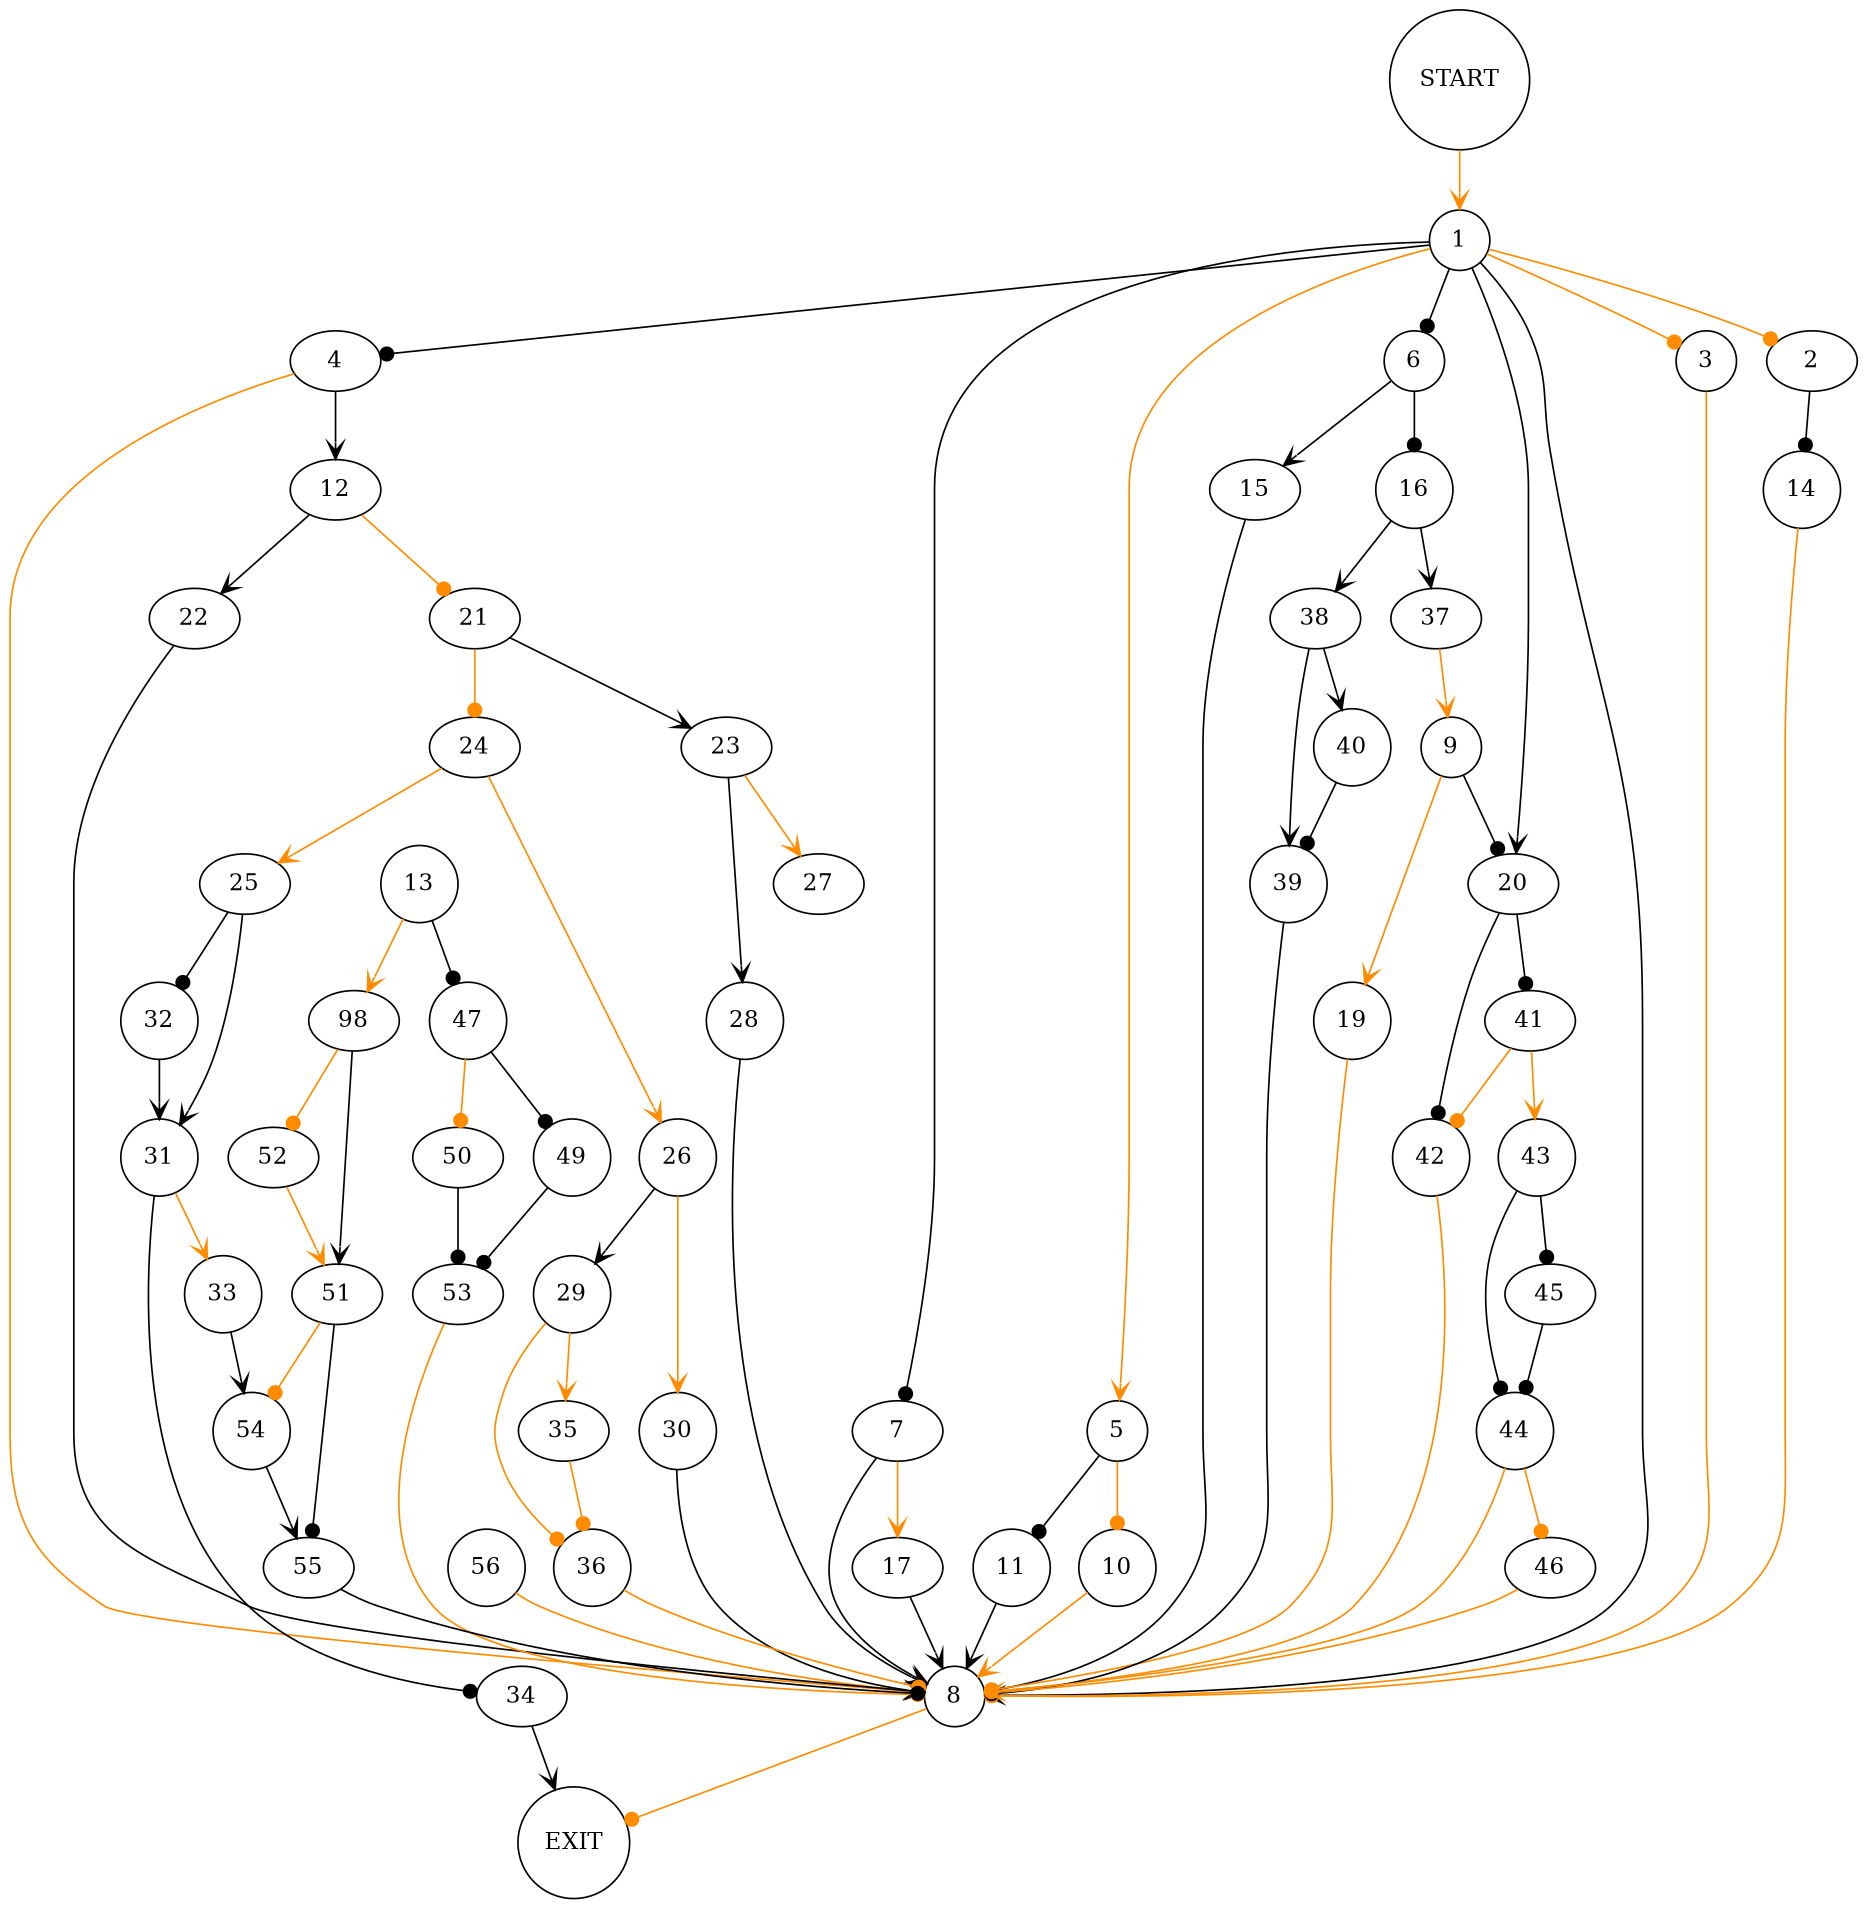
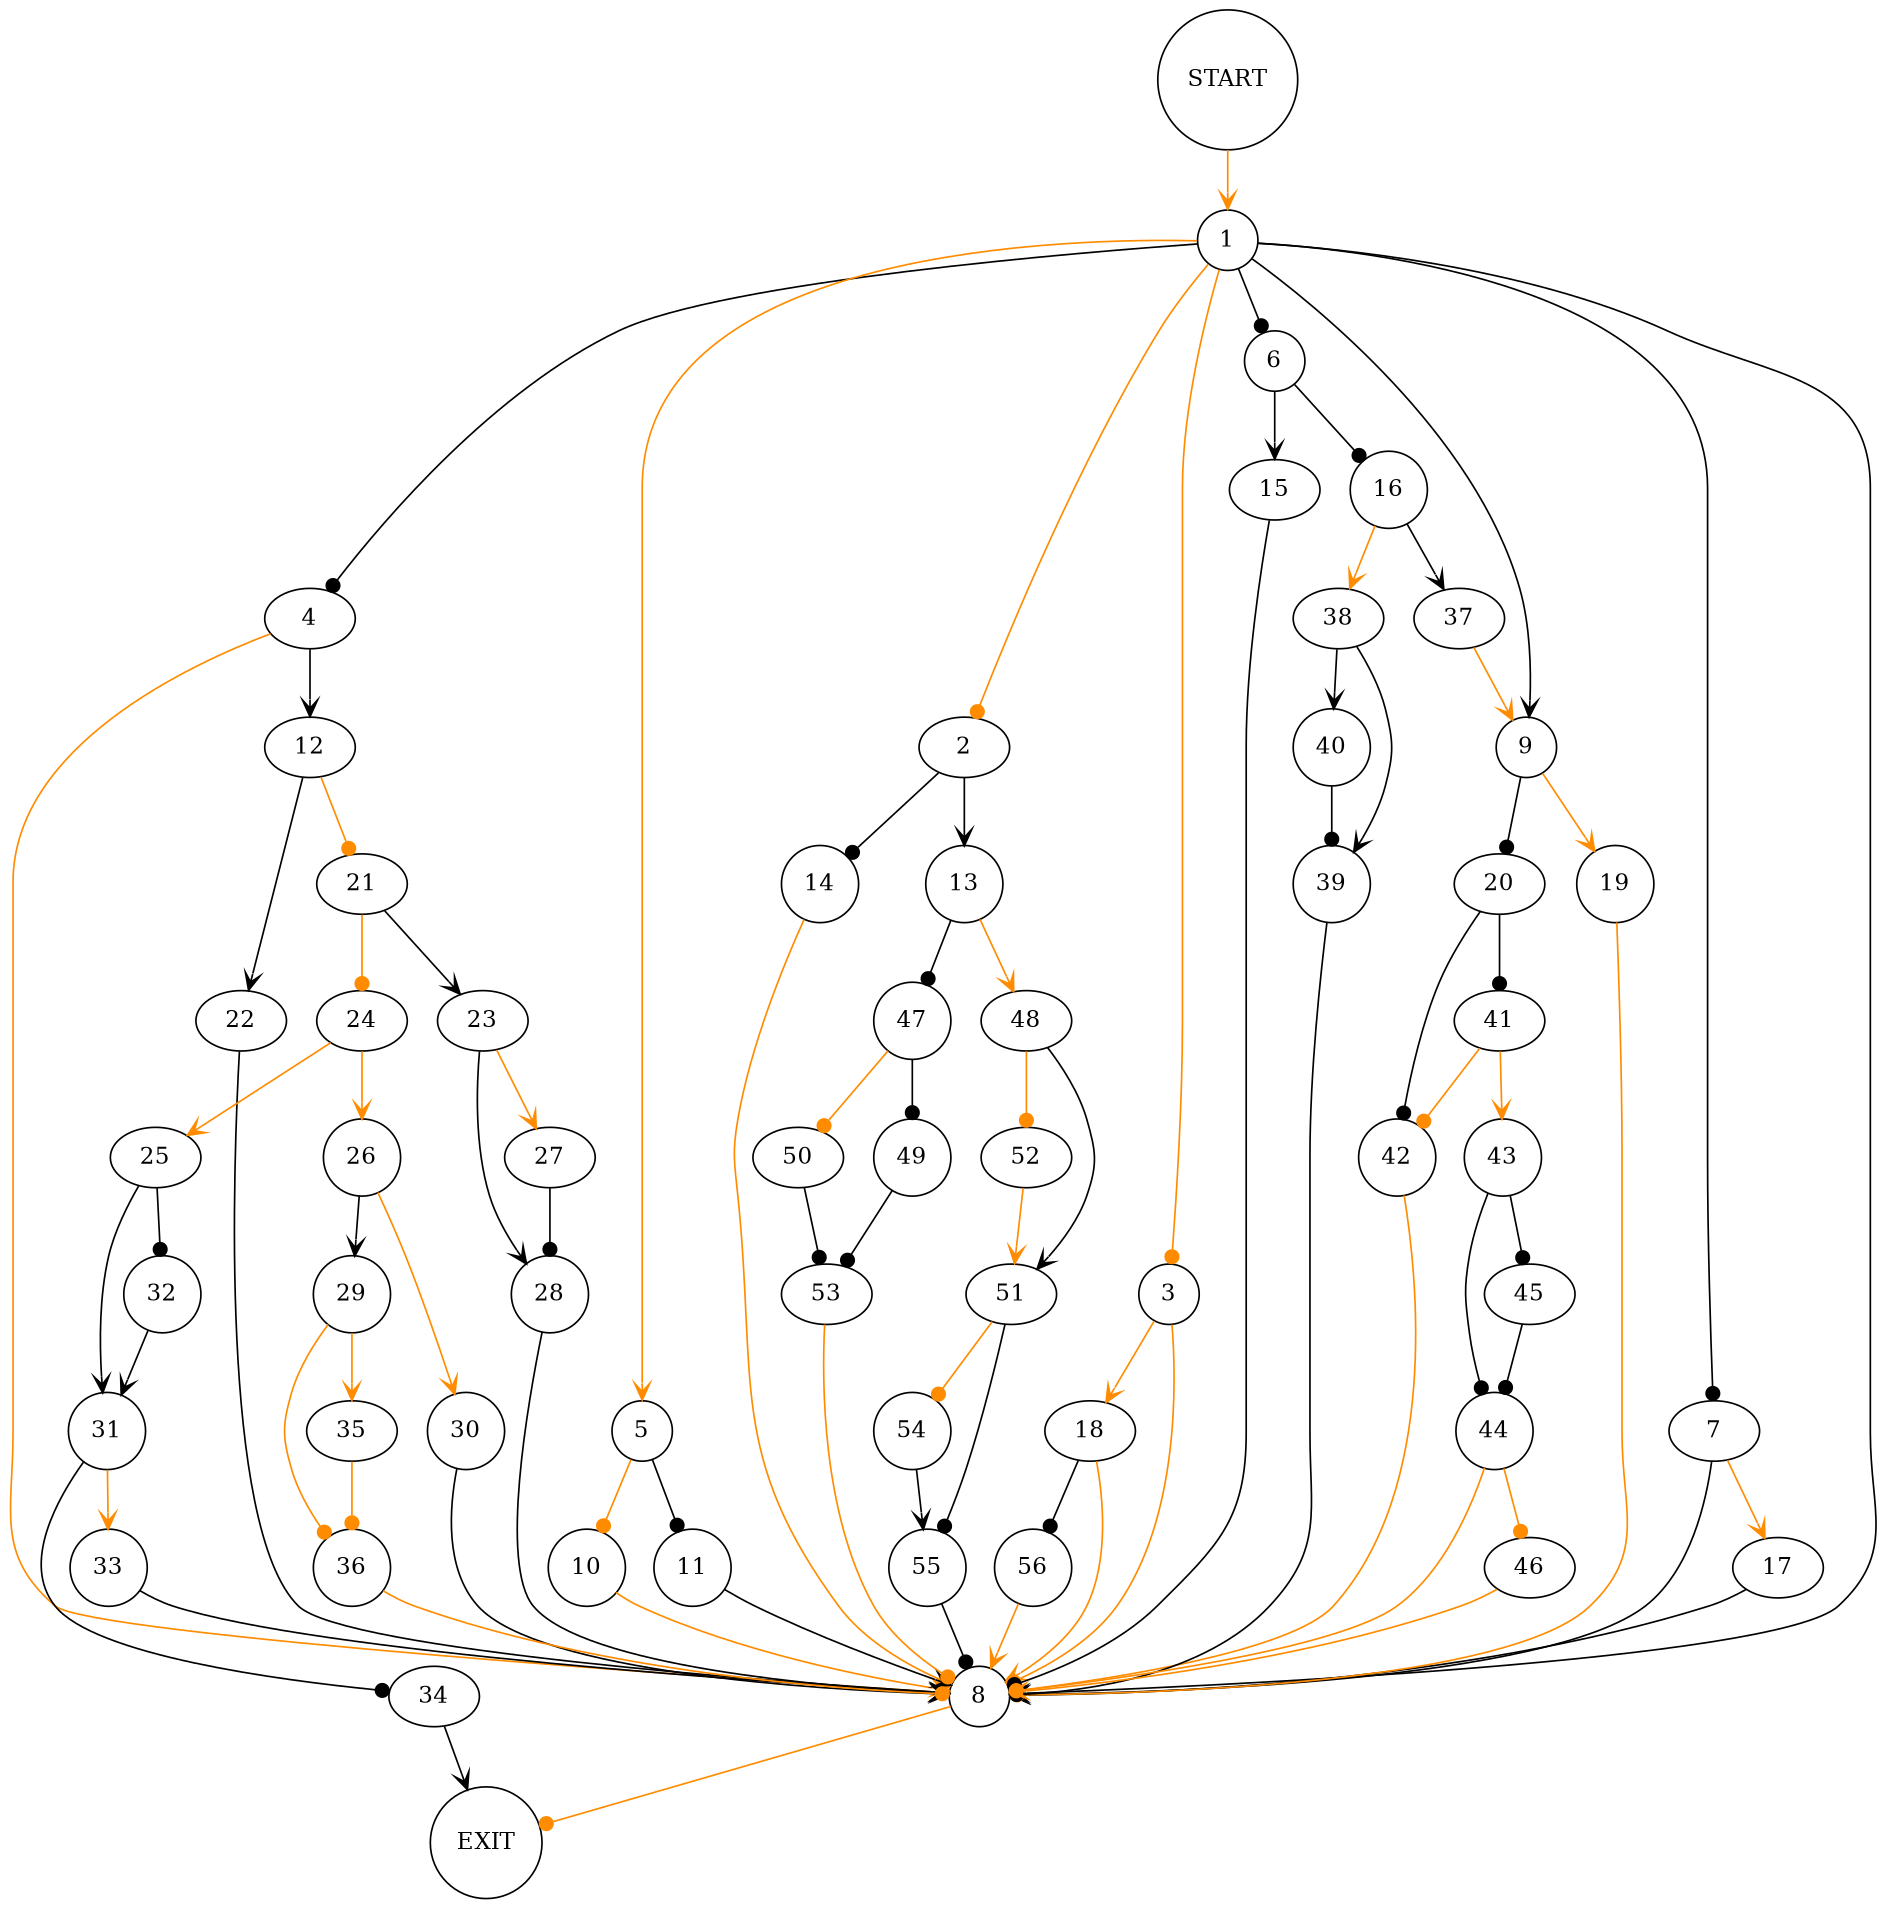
edge "1" -> "20": now "1" -> "9"
edge "16" -> "38": color black -> darkorange
edge "2" -> "13": added
node "98": label "98" -> "48"
edge "27" -> "28": added
edge "33" -> "54": now "33" -> "8"
node "18": added
node "55": shape ellipse -> circle
